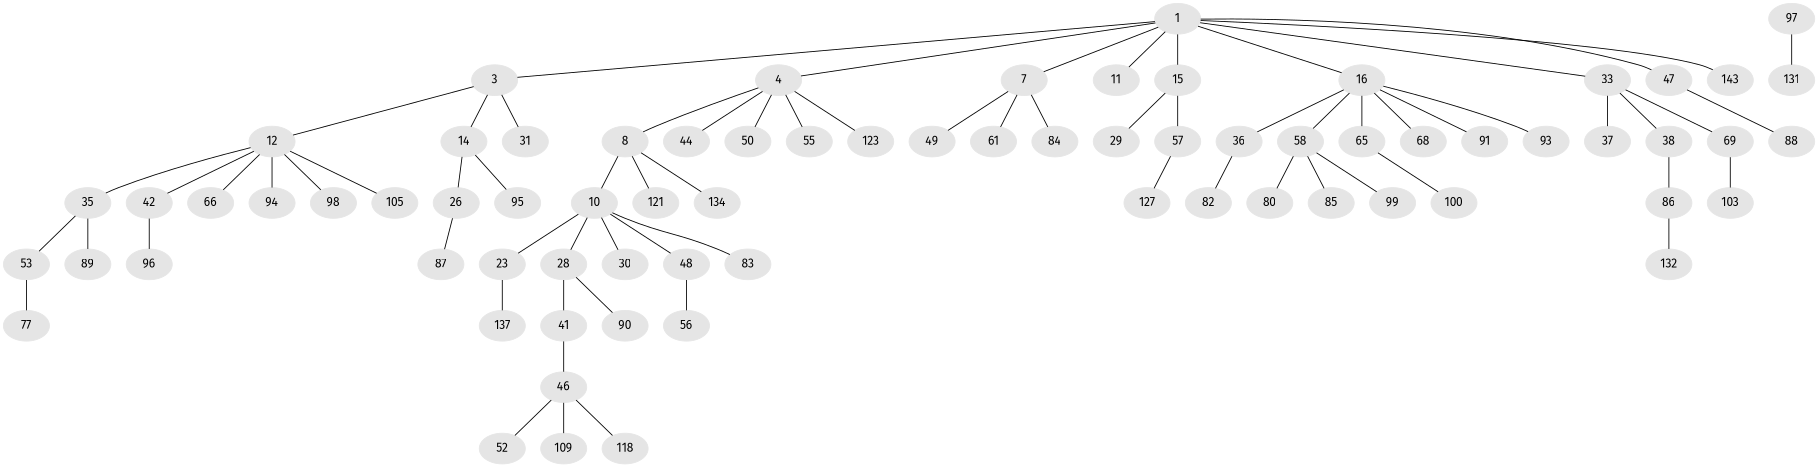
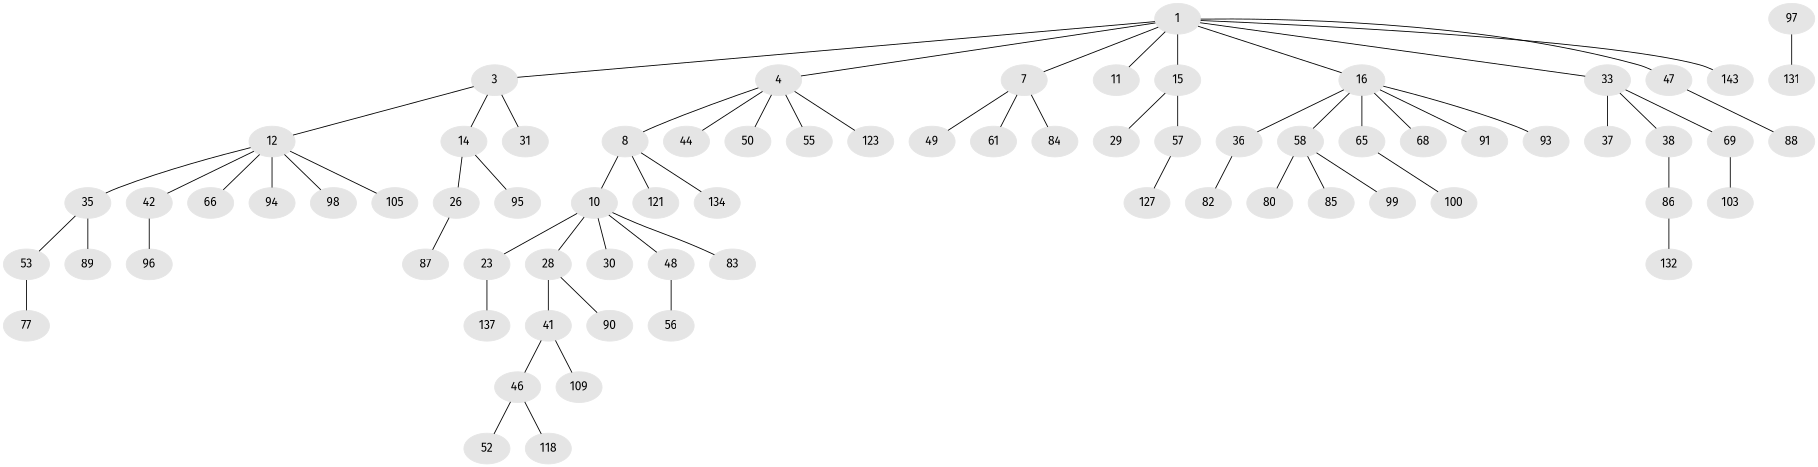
edge "46" -- "109": now "41" -- "109"
